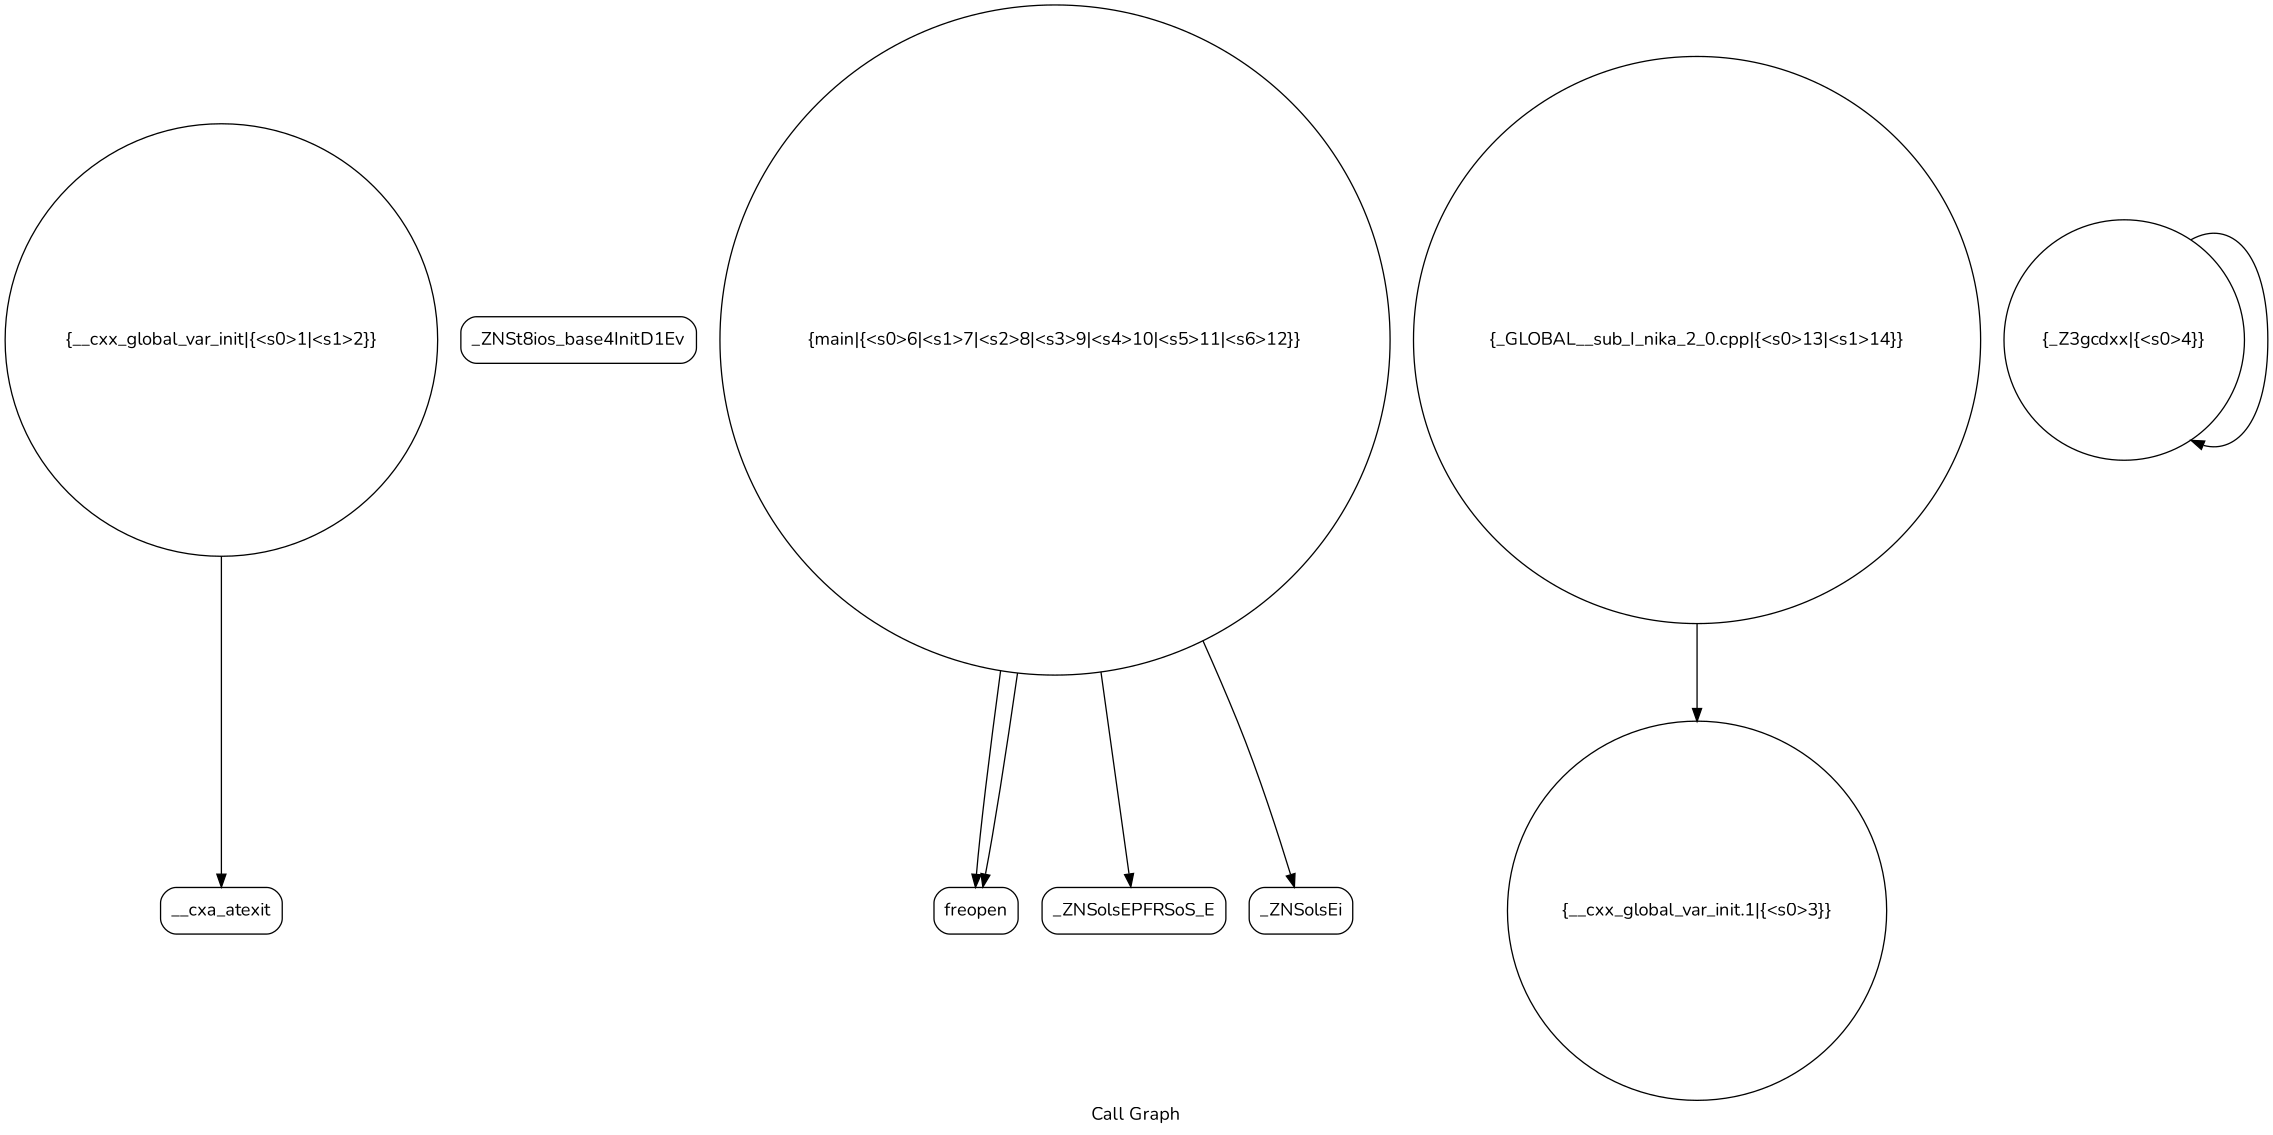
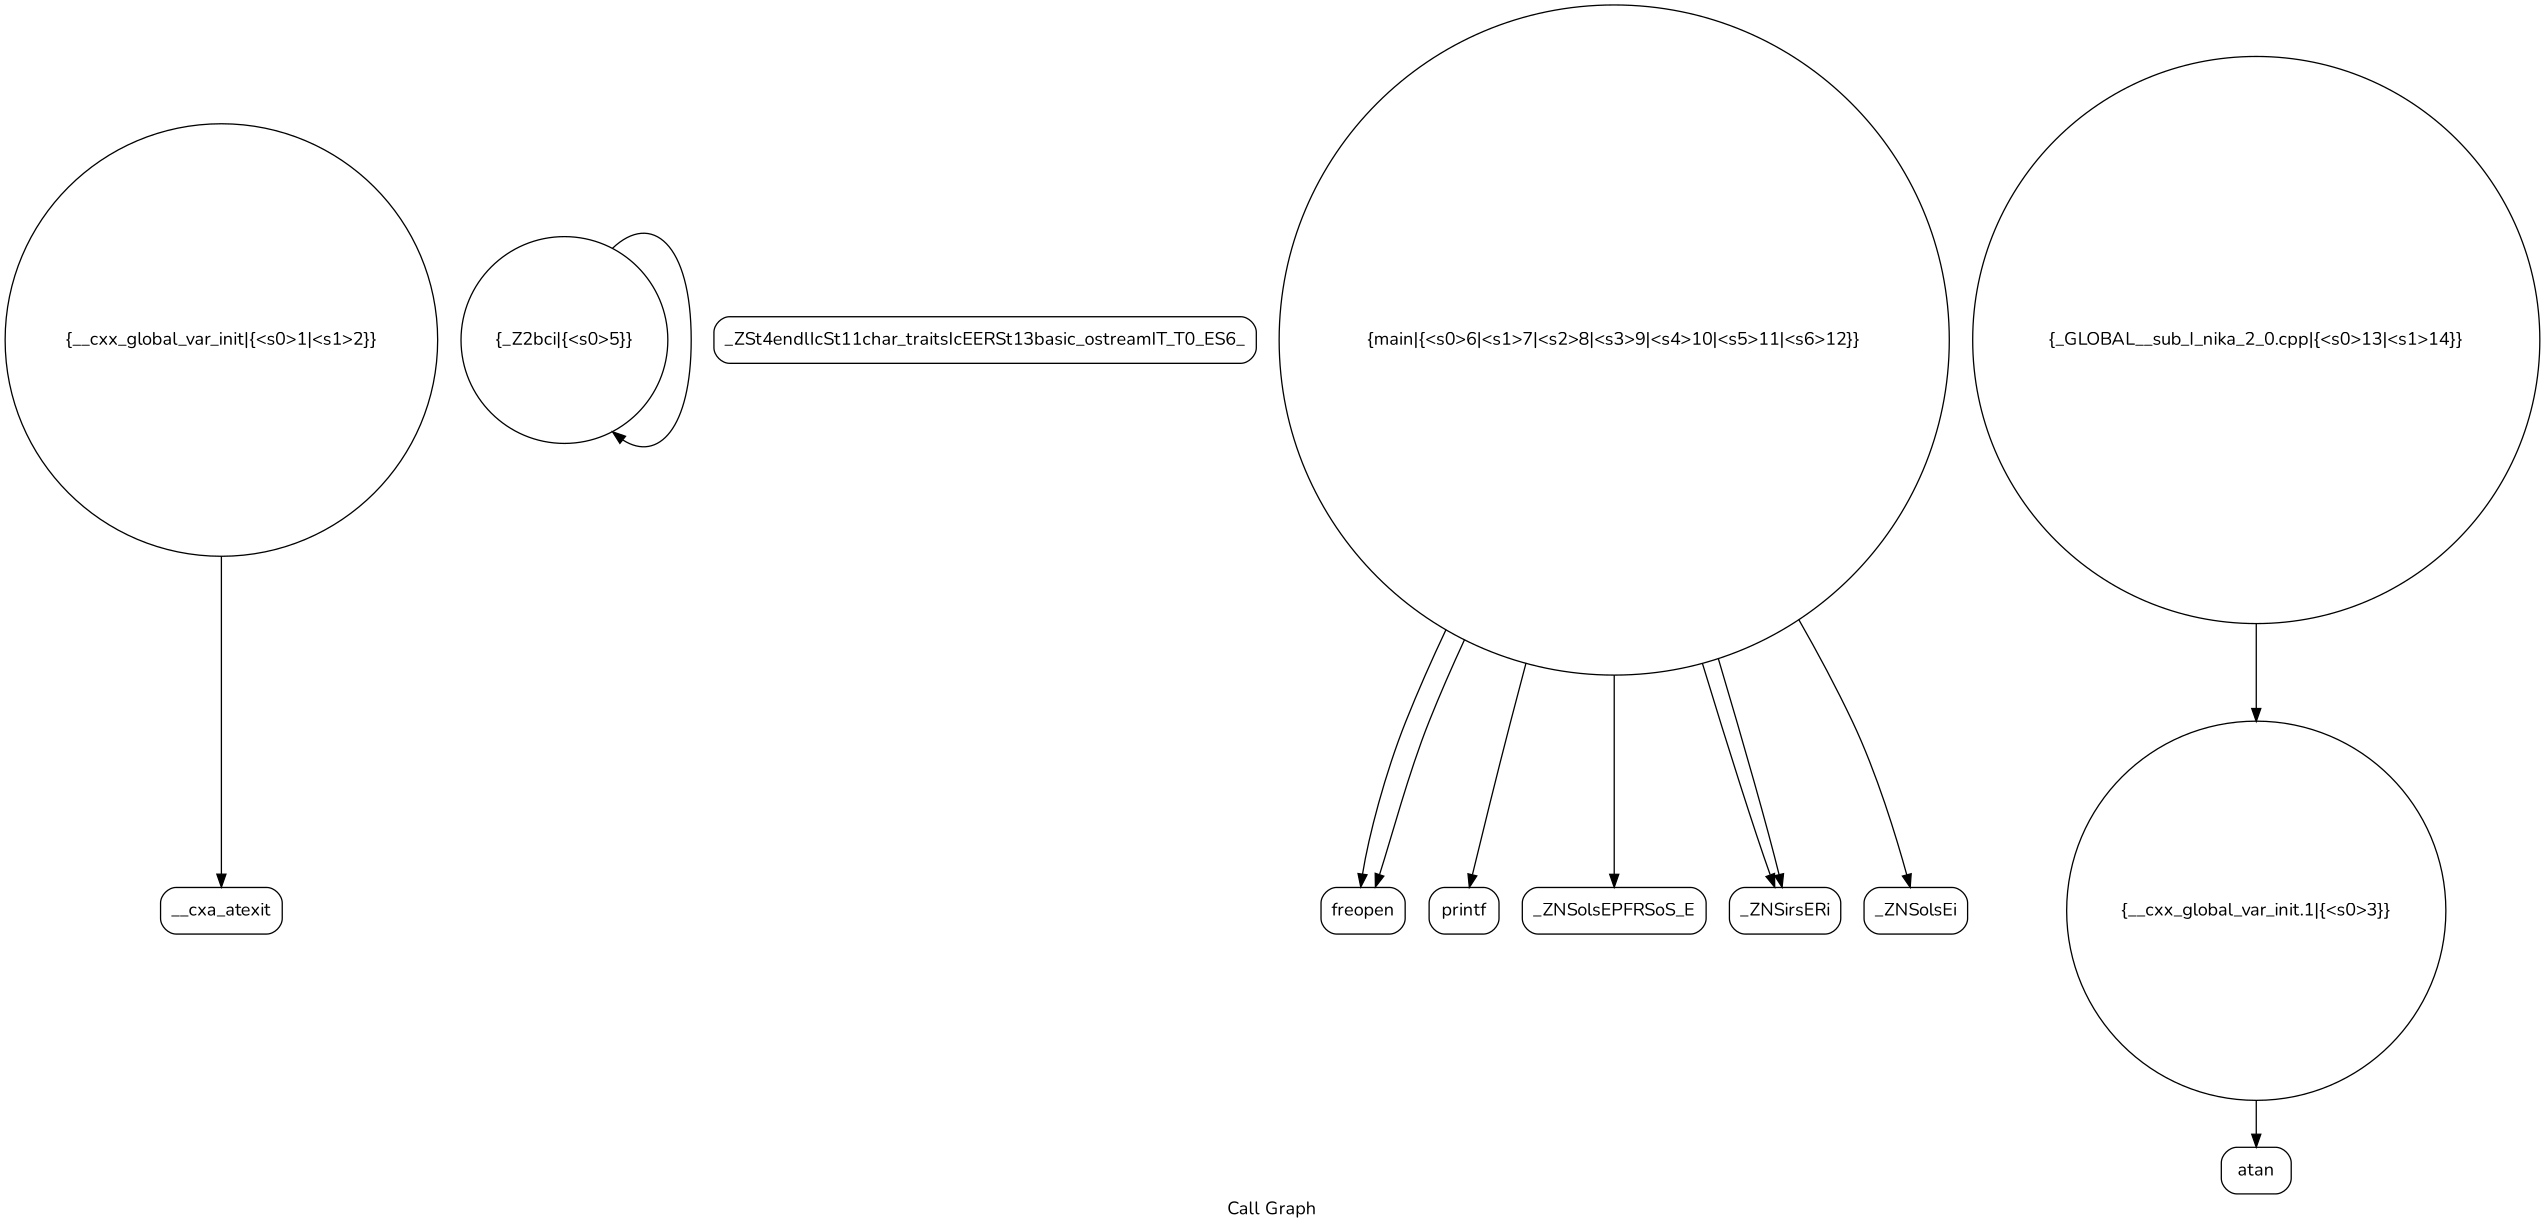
node "{_Z2bci|{<s0>5}}": added
node "_ZNSt8ios_base4InitD1Ev": removed
node "_ZSt4endlIcSt11char_traitsIcEERSt13basic_ostreamIT_T0_ES6_": added
node "{_Z3gcdxx|{<s0>4}}": removed
node "printf": added
node "_ZNSirsERi": added
node "atan": added
